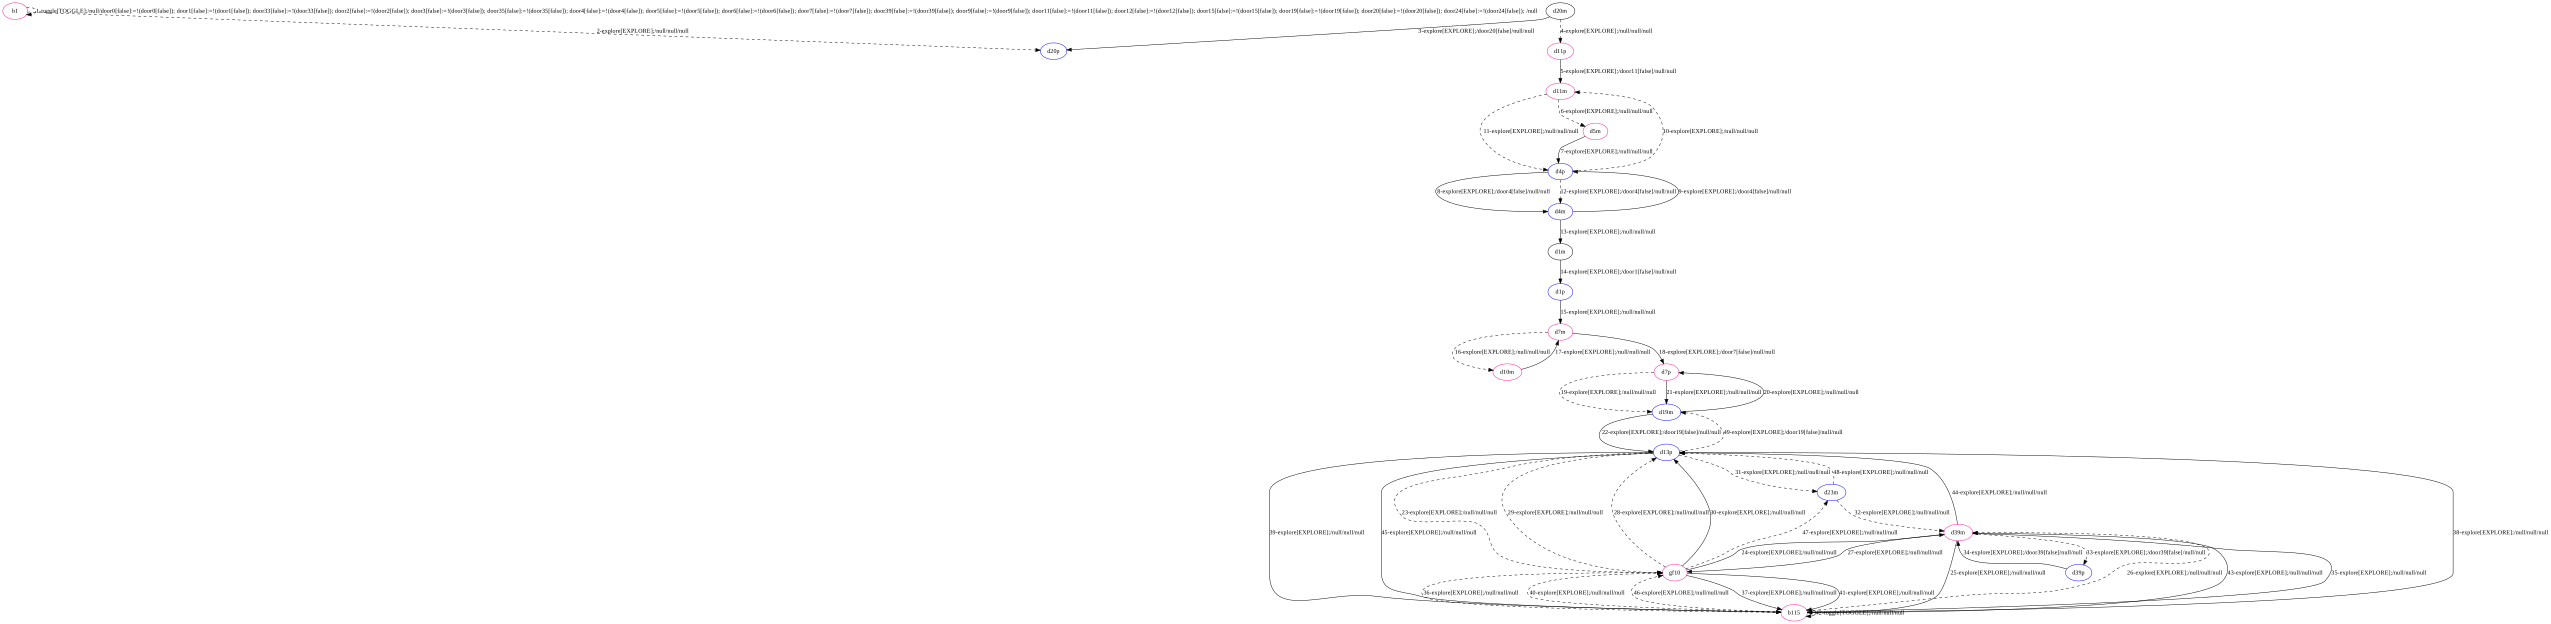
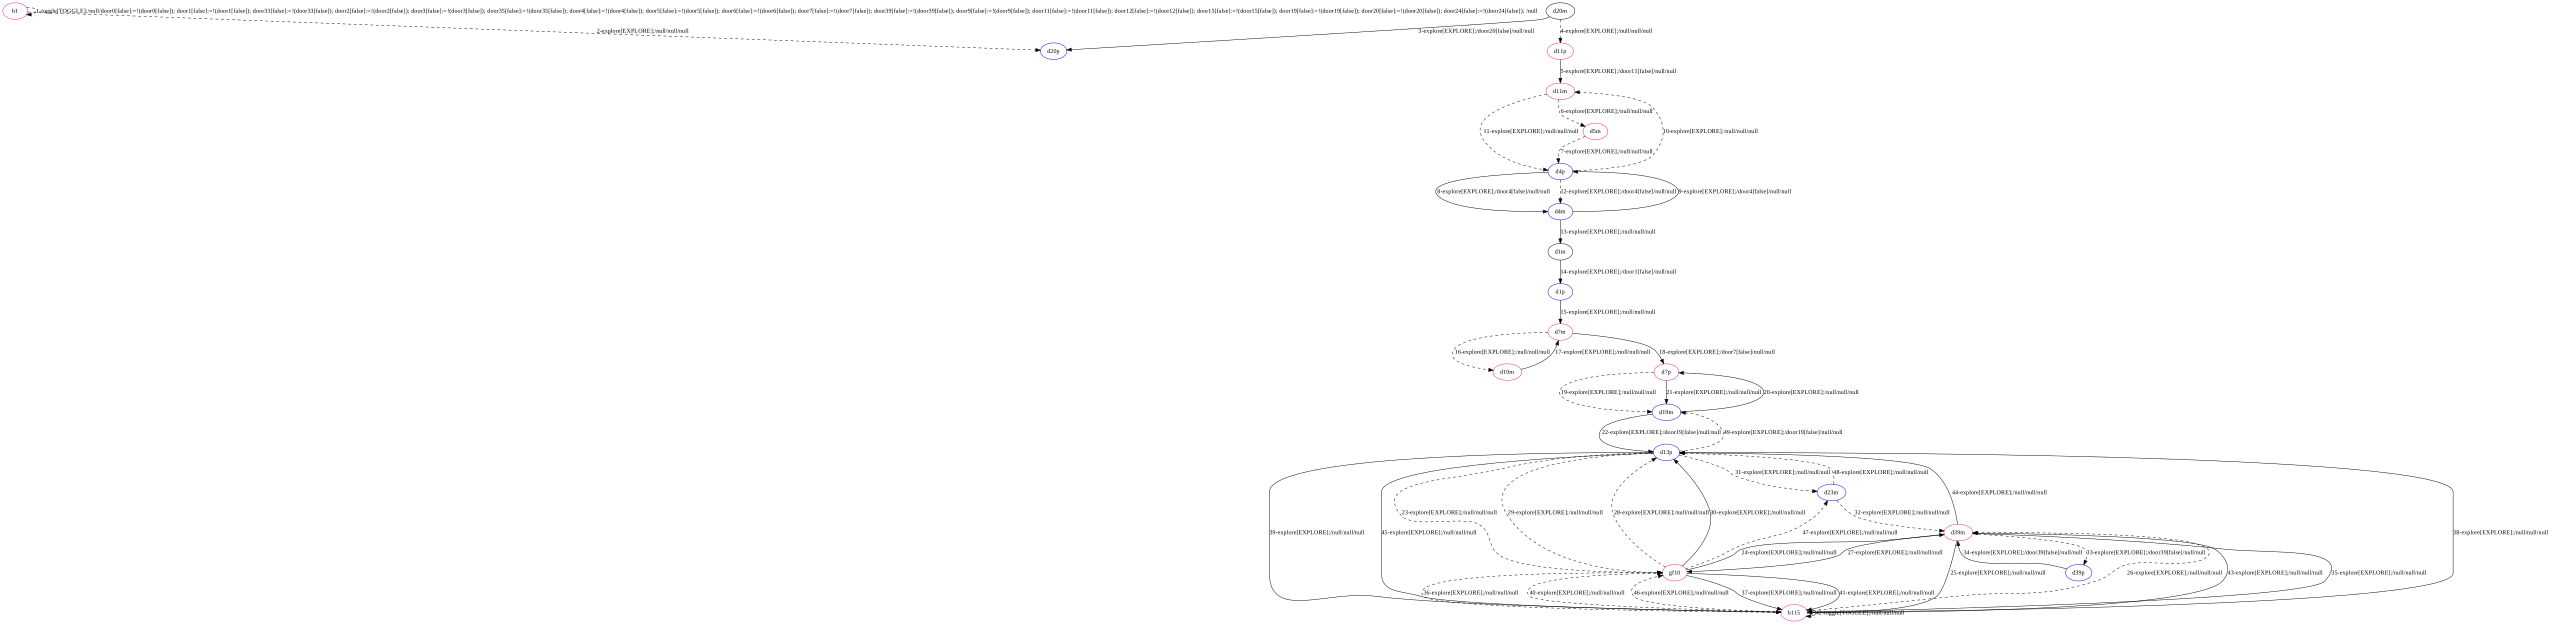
edge "d5m" -> "d4p": style solid -> dashed
